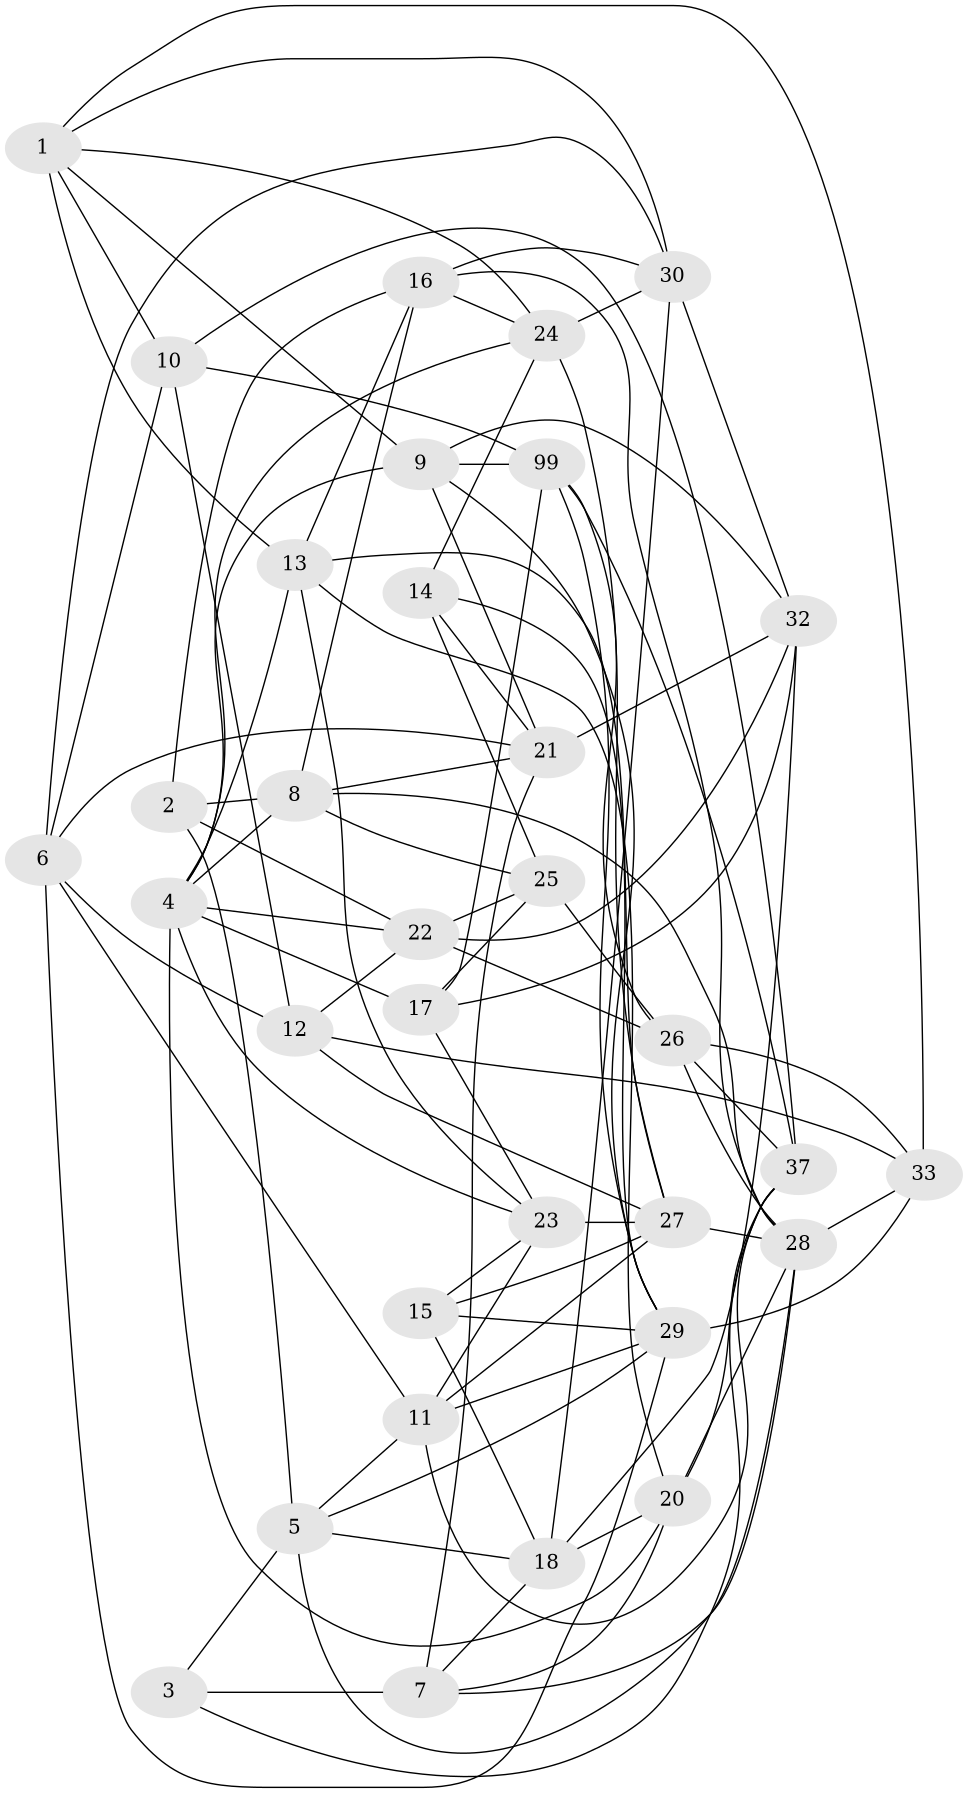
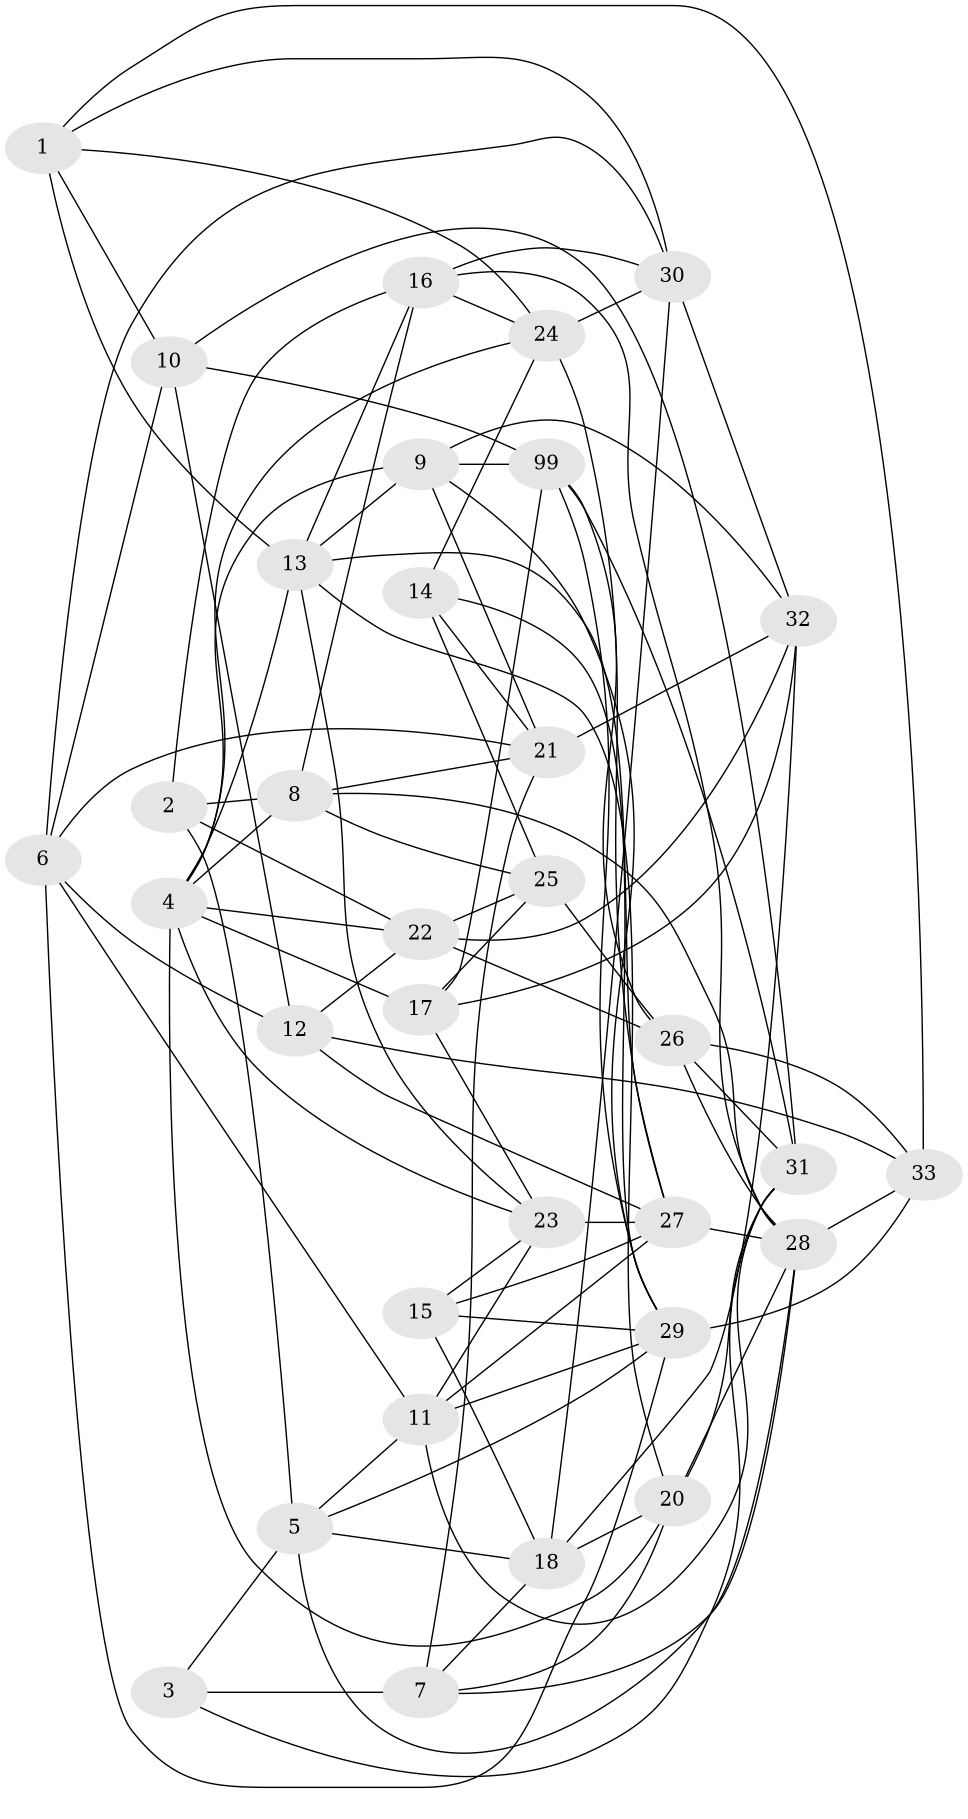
edge "1" -- "9": now "13" -- "9"
node "37": label "37" -> "31"
